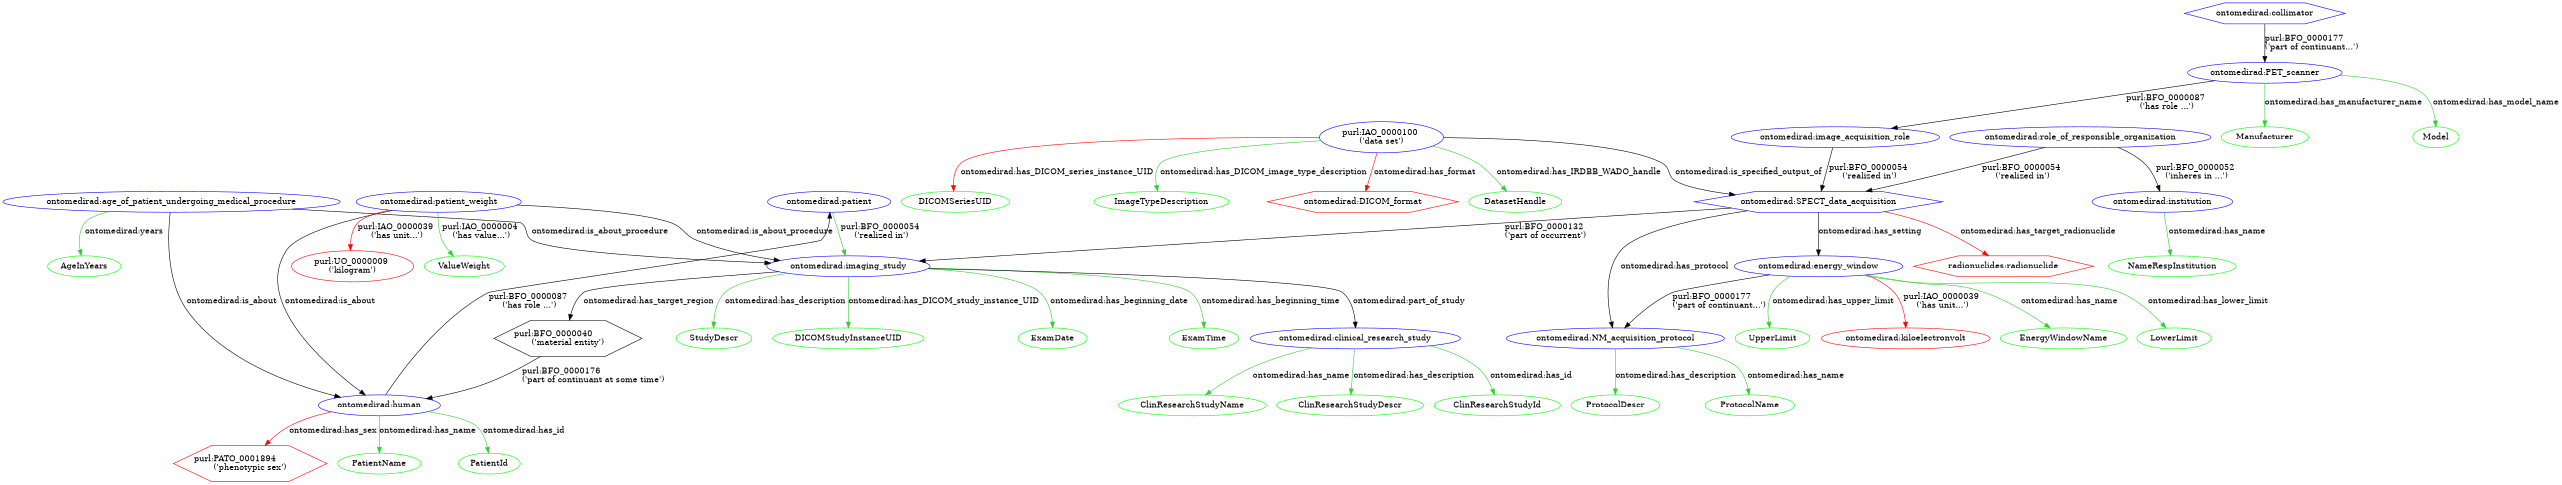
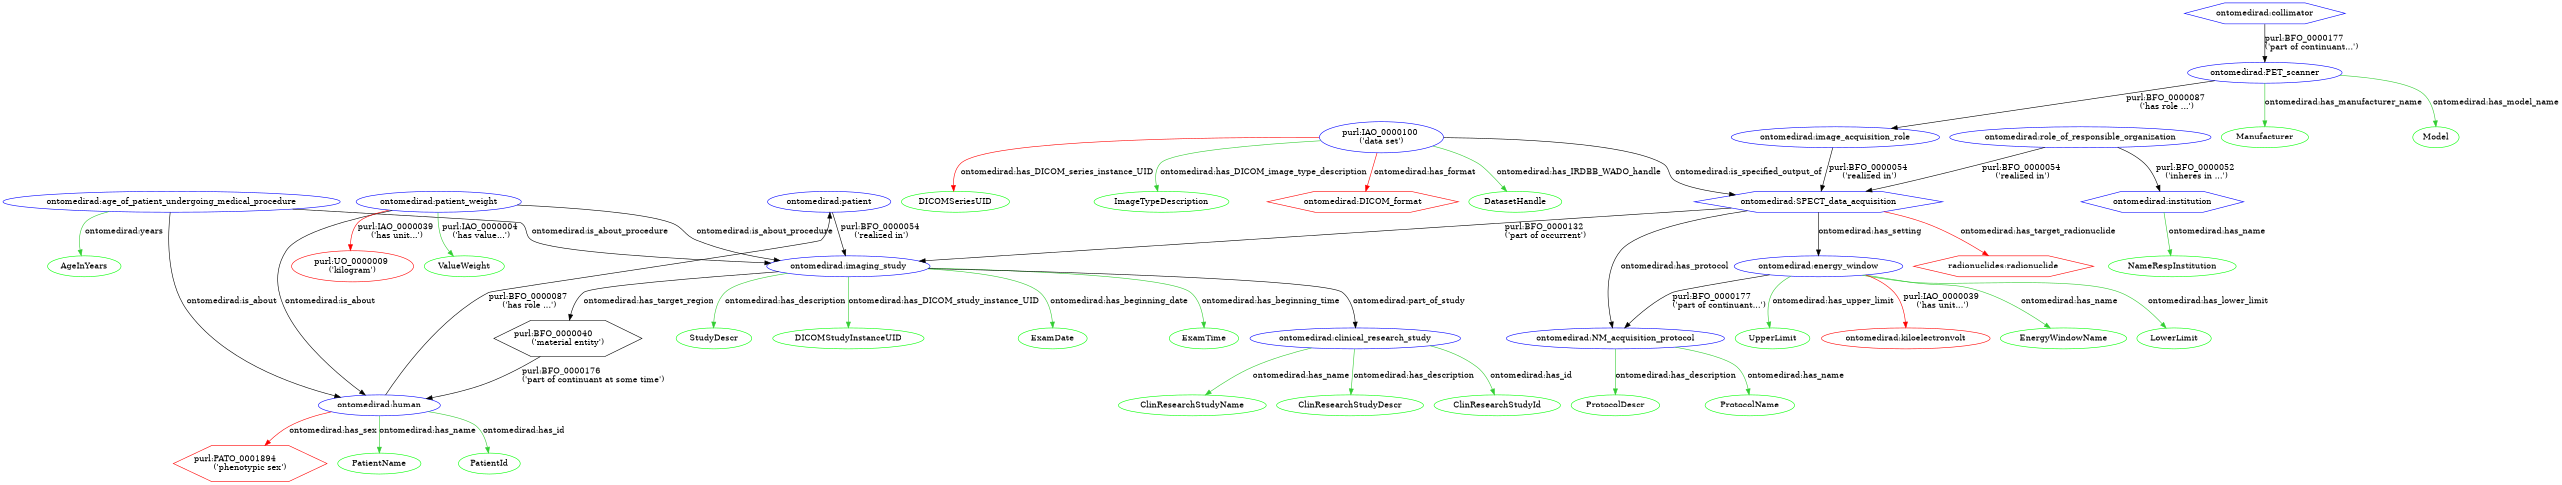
node "ontomedirad:institution": shape ellipse -> hexagon
edge "ontomedirad:patient" -> "ontomedirad:imaging_study": color limegreen -> black
